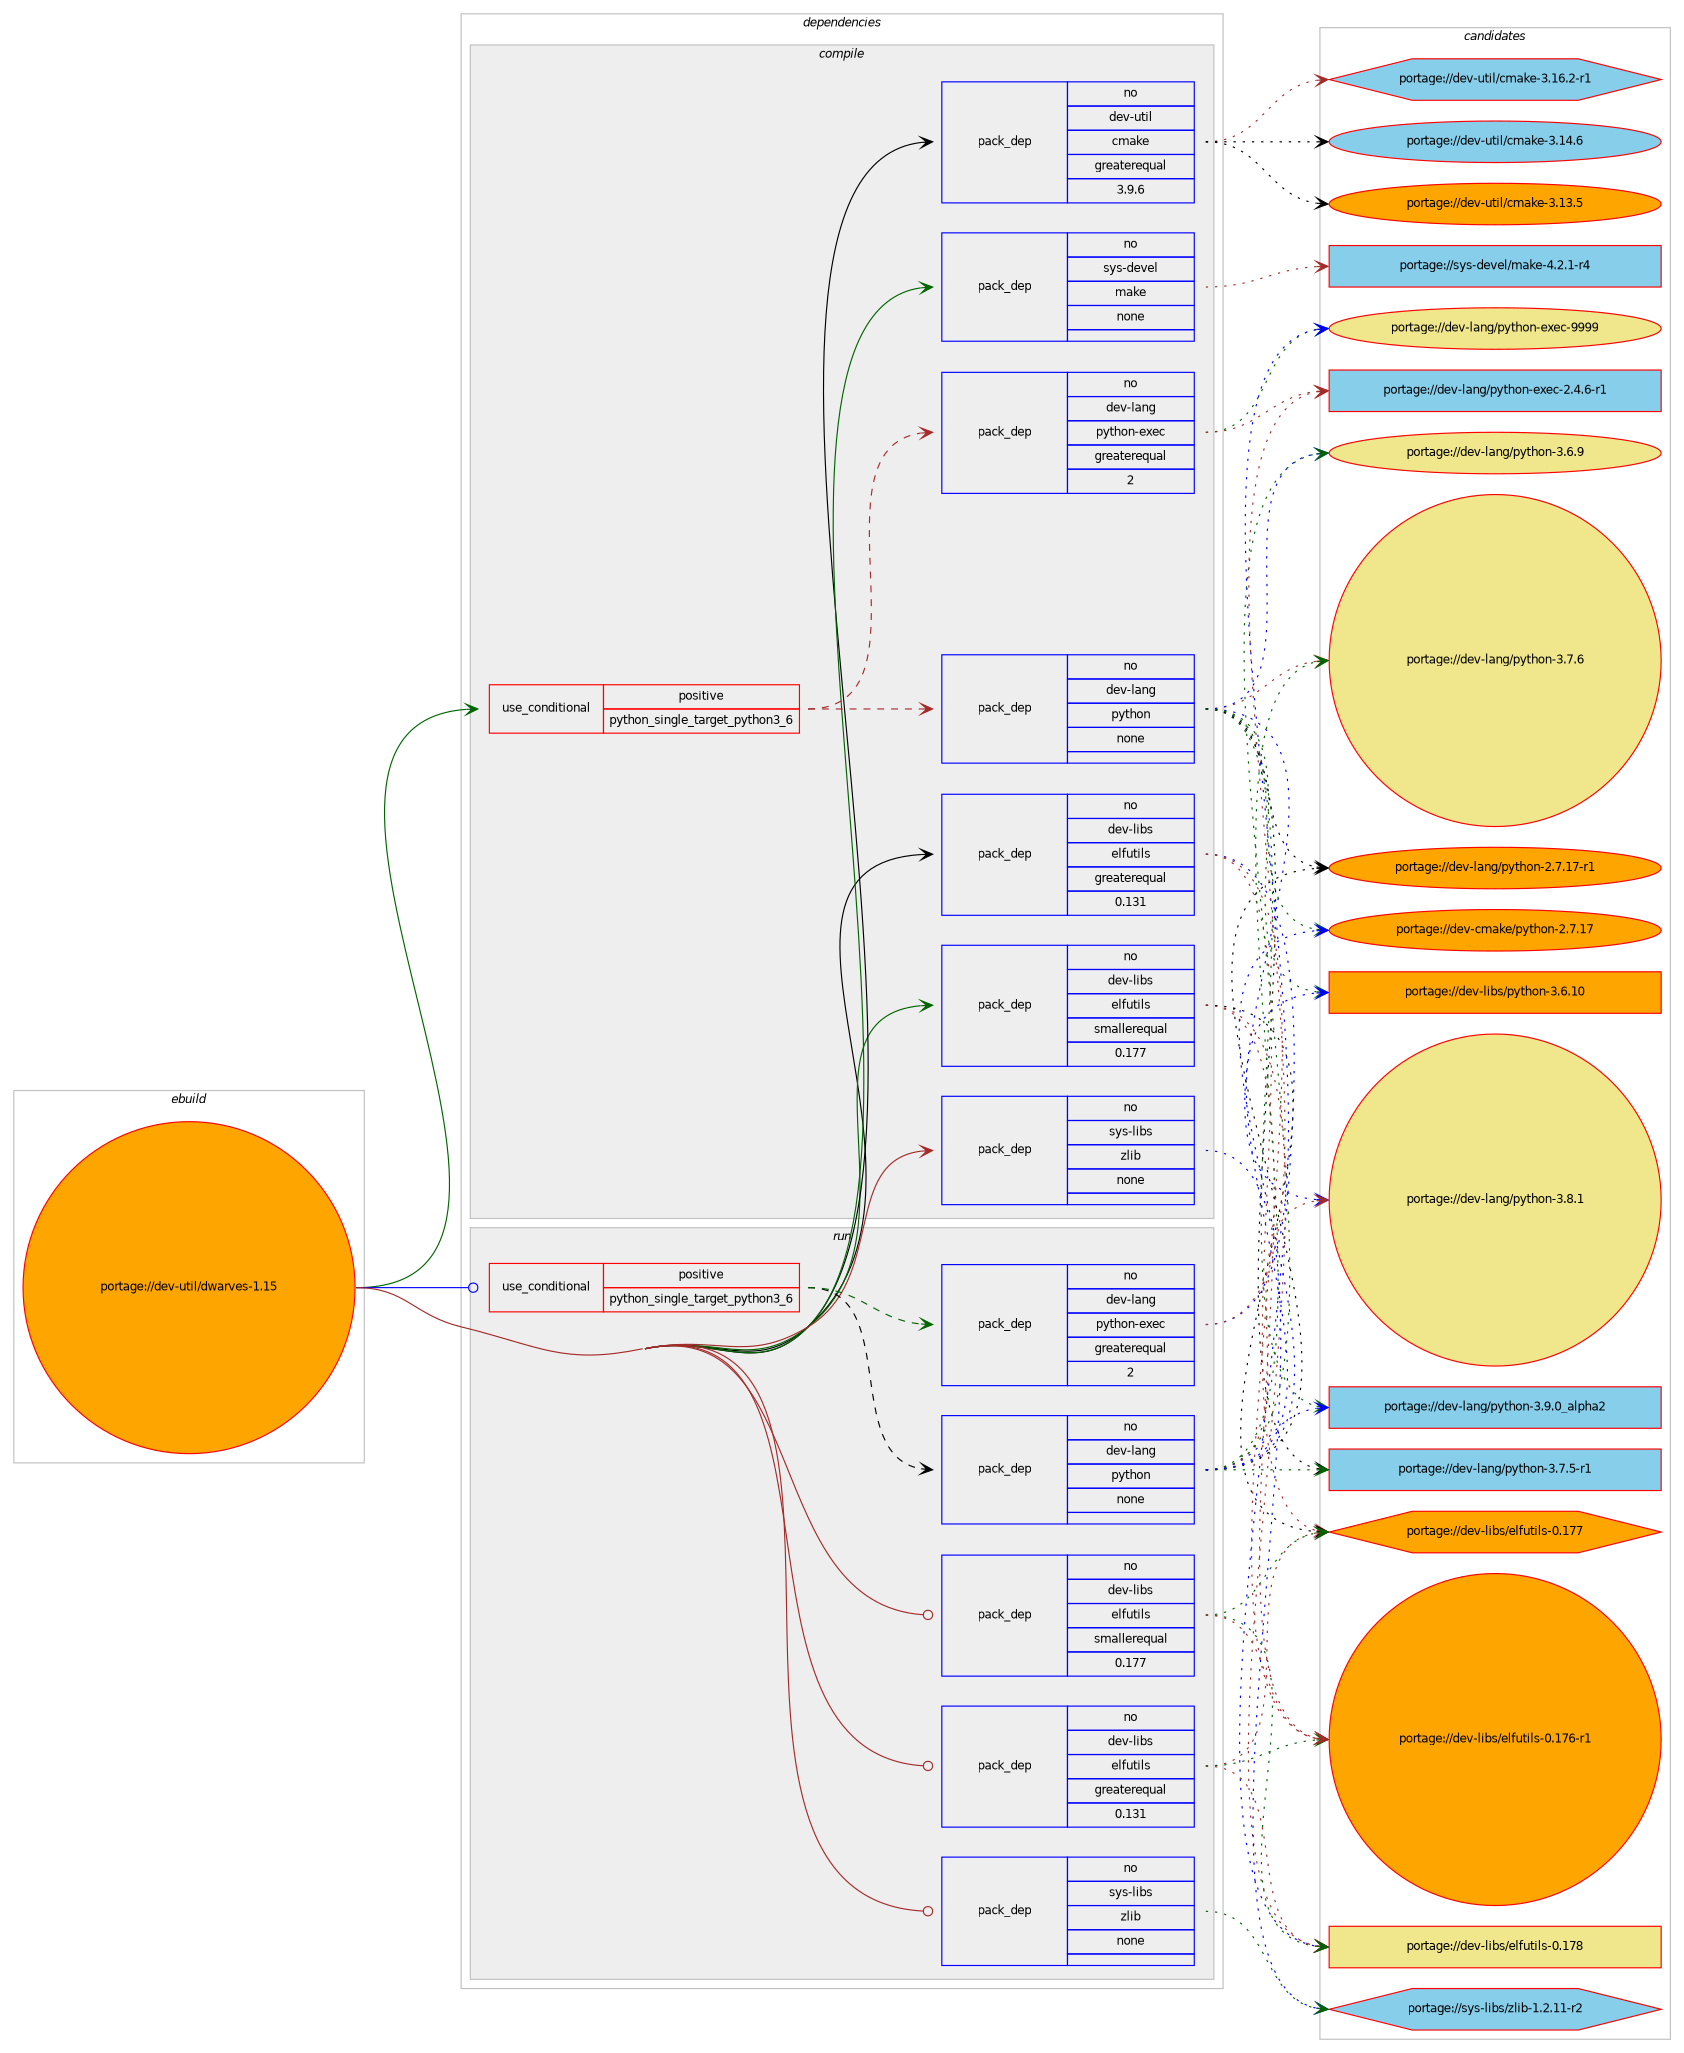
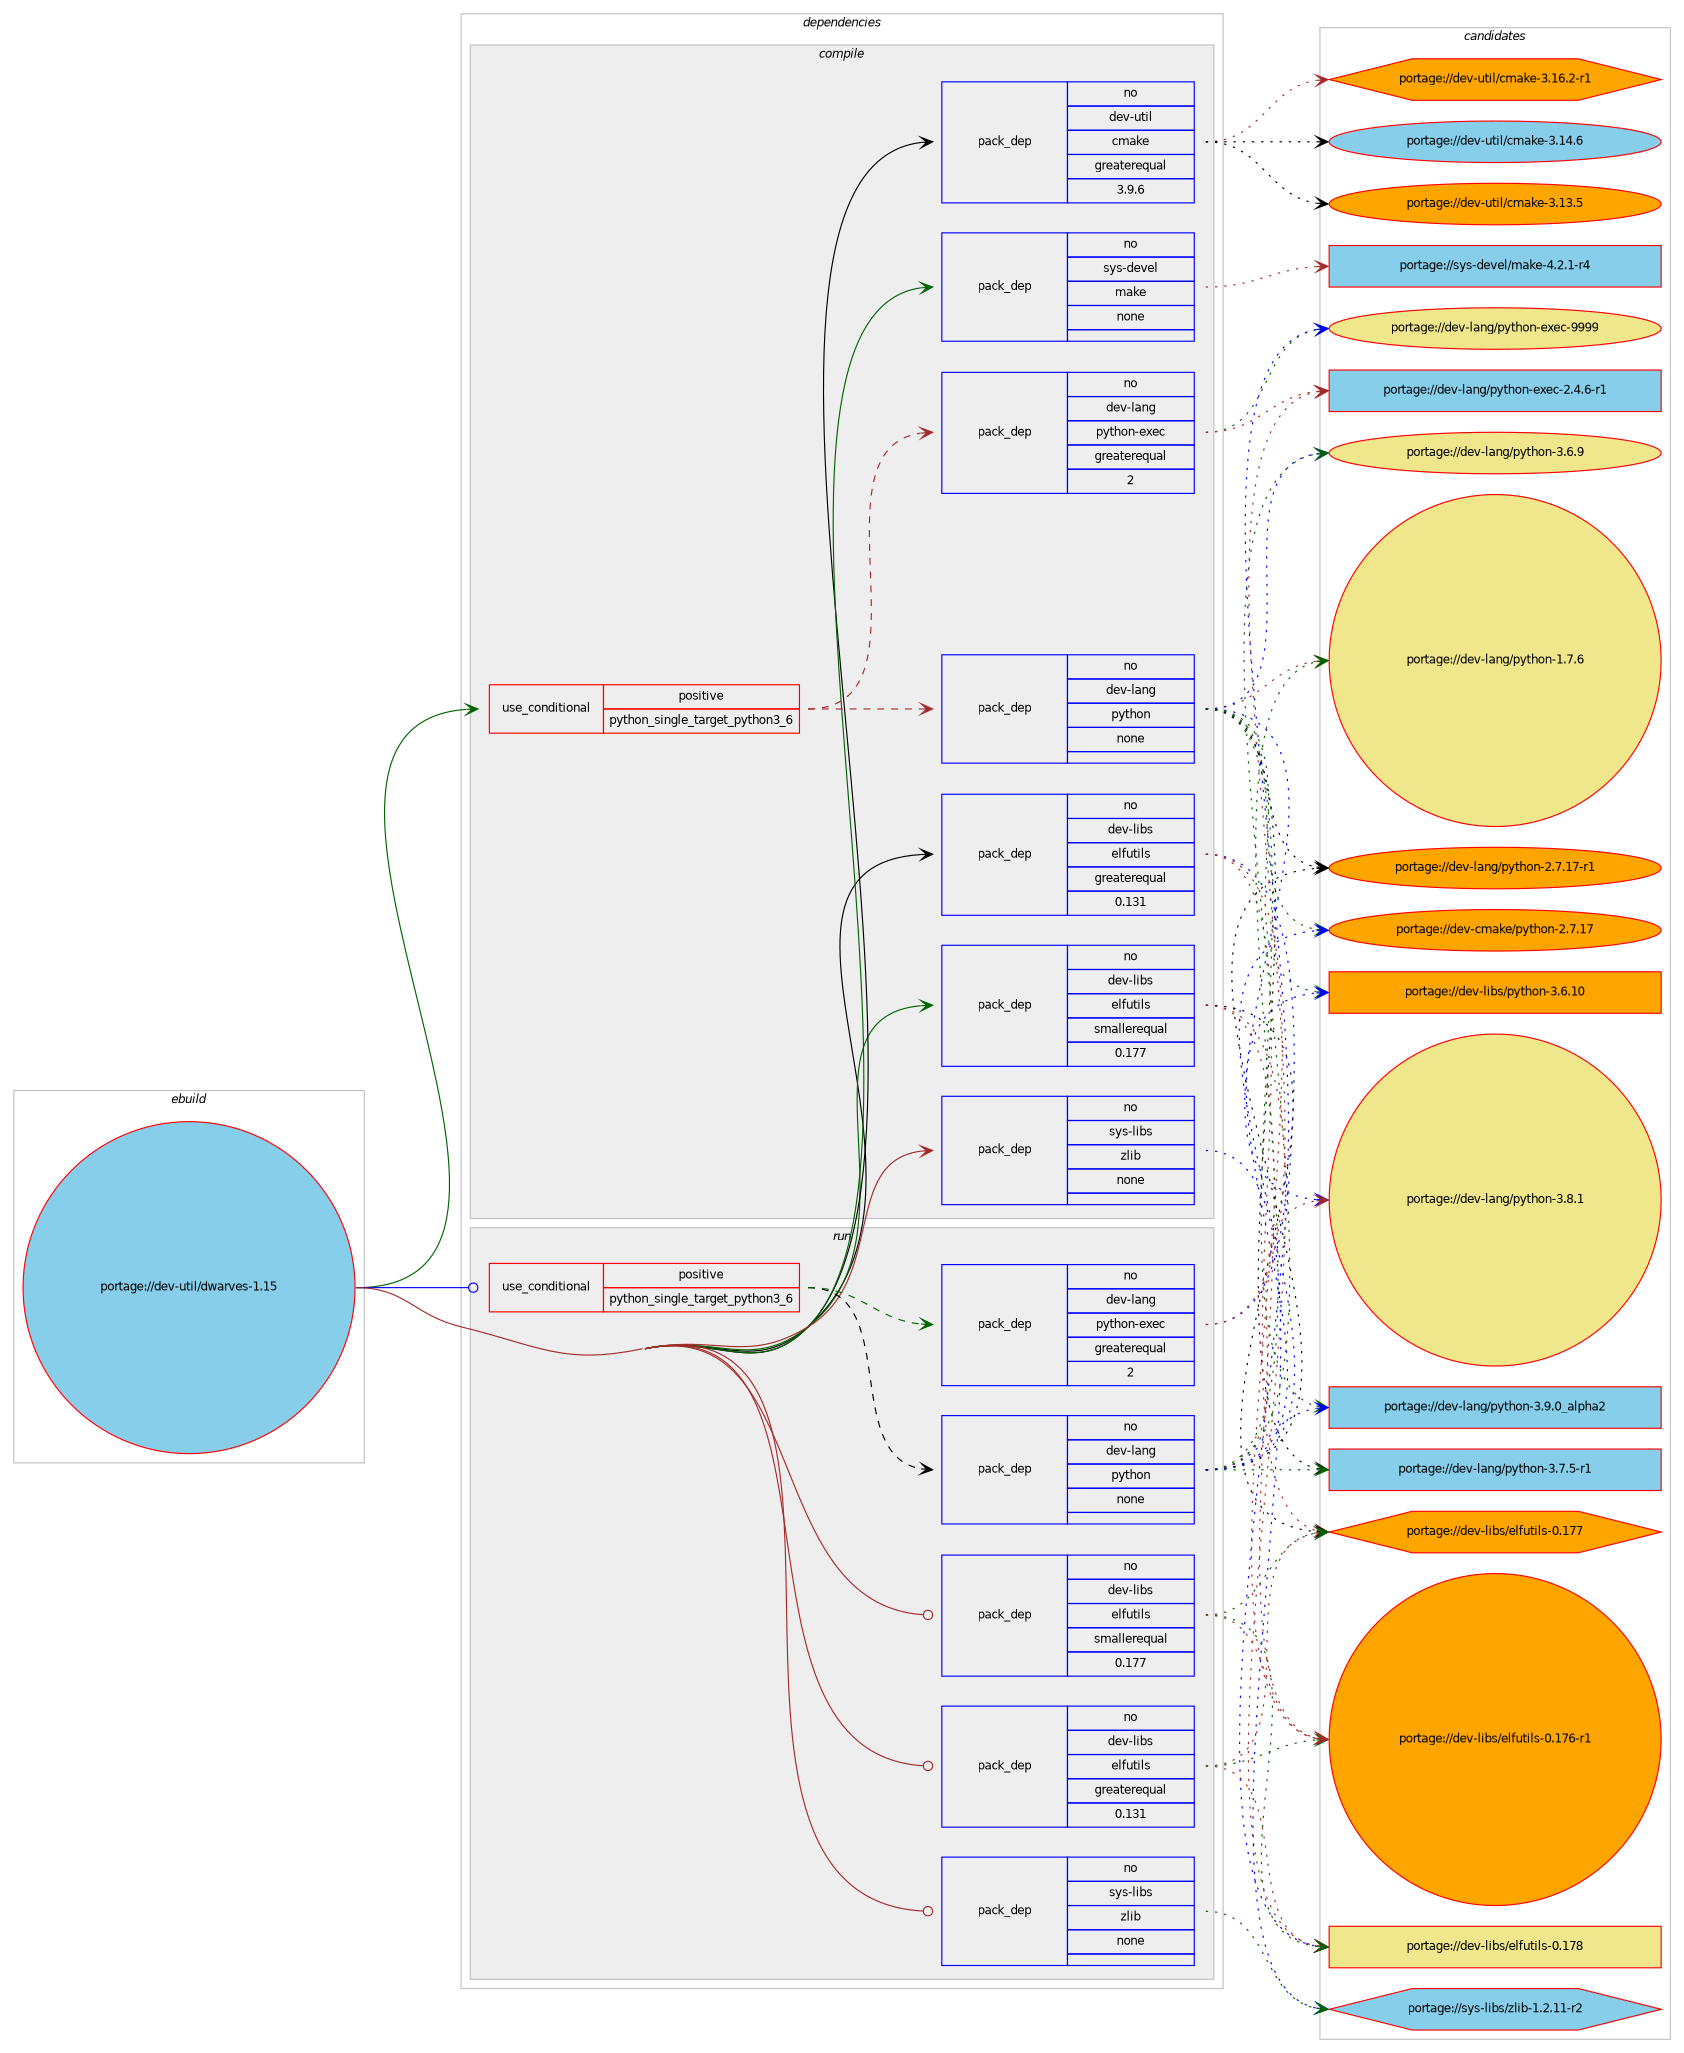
node "portage://dev-util/cmake-3.16.2-r1": fillcolor skyblue -> orange
node "portage://dev-lang/python-3.7.6": label "portage://dev-lang/python-3.7.6" -> "portage://dev-lang/python-1.7.6"
node "portage://dev-util/dwarves-1.15": fillcolor orange -> skyblue
